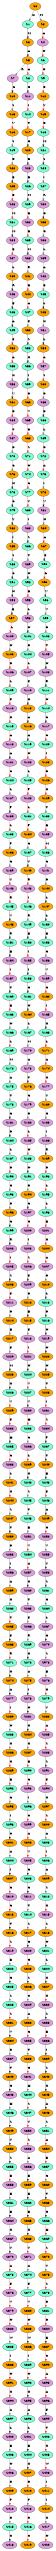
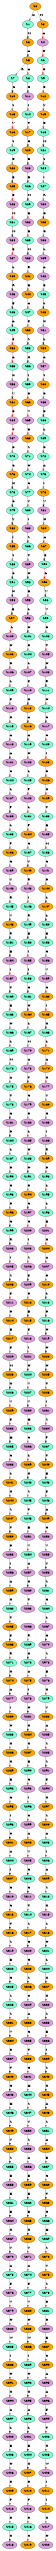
node "S7": fillcolor plum -> aquamarine
node "S165": fillcolor plum -> orange
edge "S263" -> "S266": removed, label "F"
